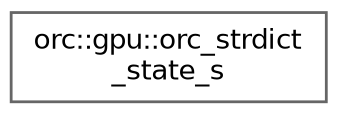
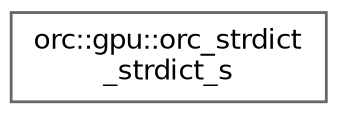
node "orc::gpu::orc_strdict _state_s": label "orc::gpu::orc_strdict _state_s" -> "orc::gpu::orc_strdict _strdict_s"
